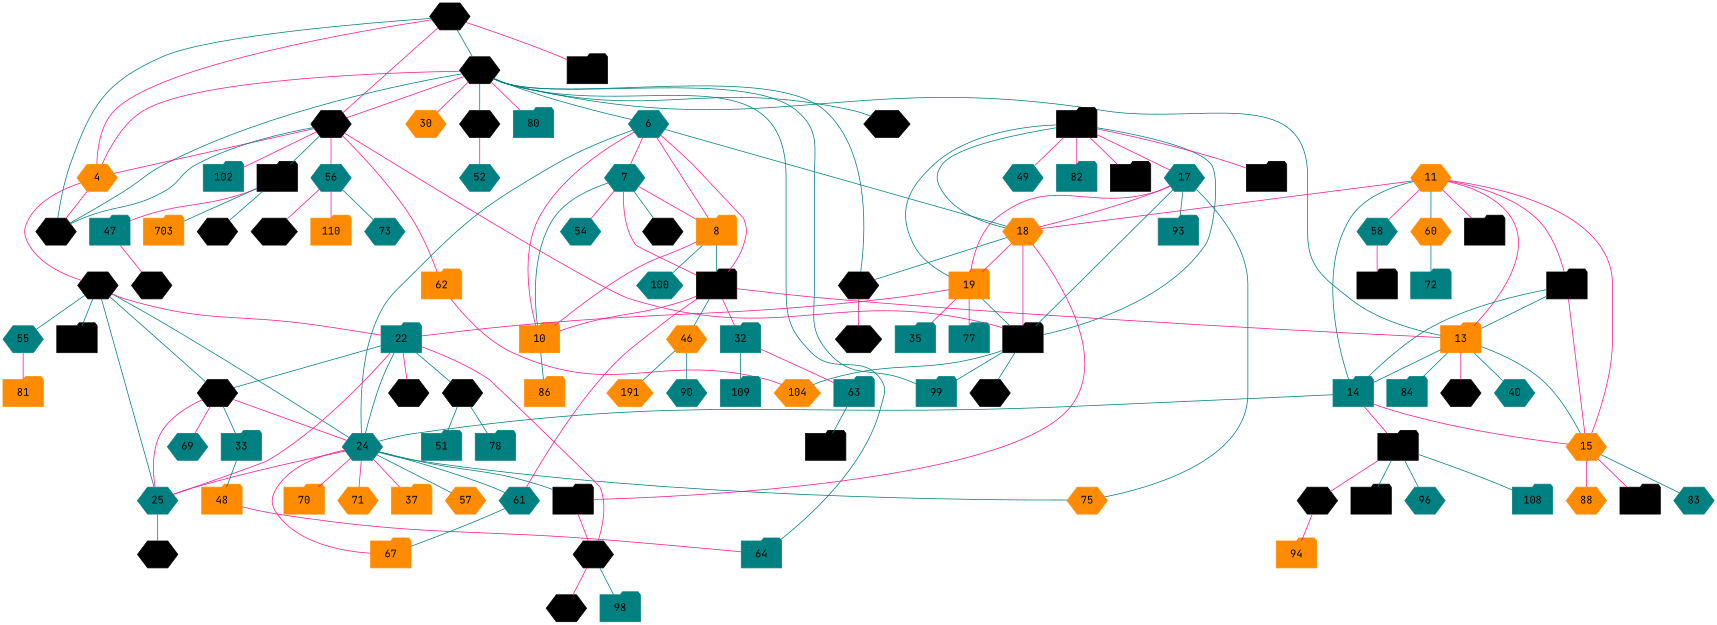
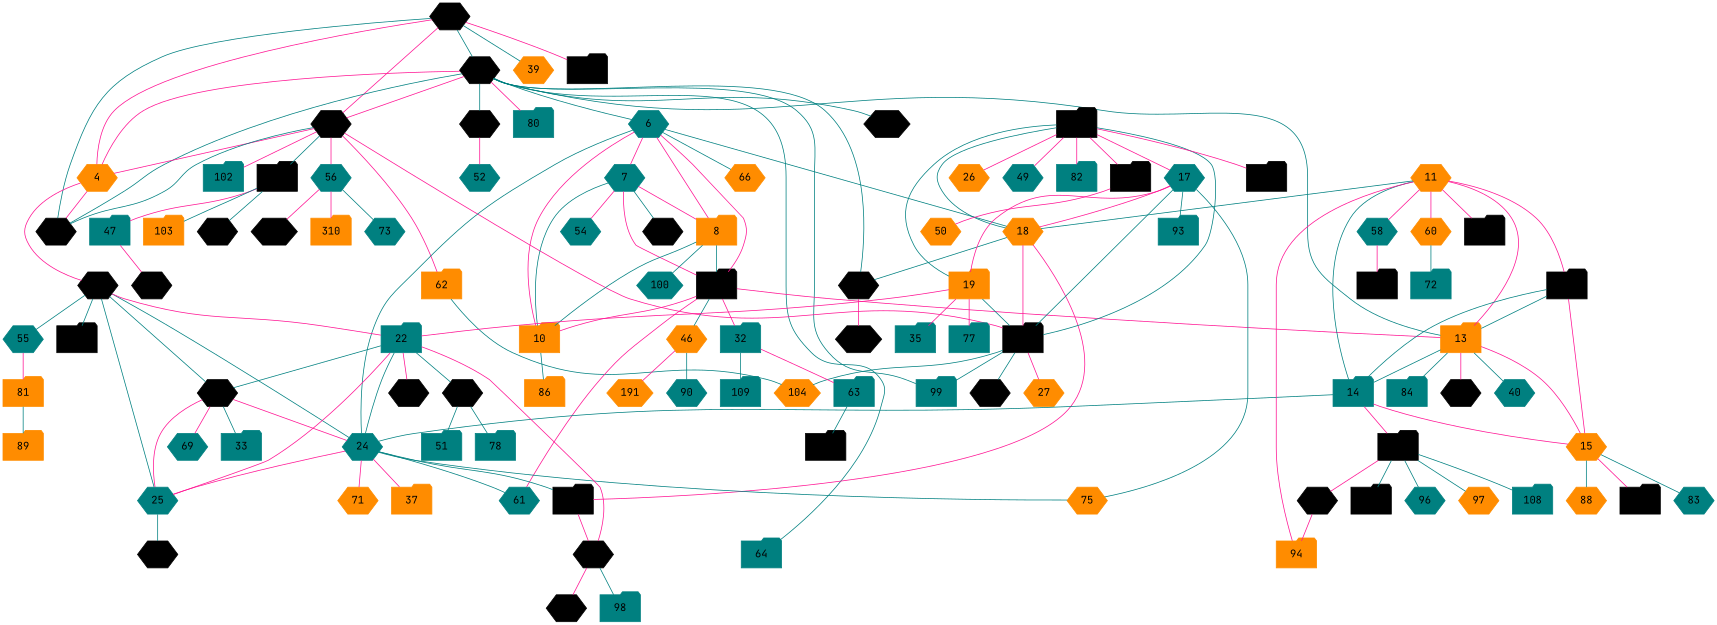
node "39": added
node "30": removed
node "66": added
node "26": added
edge "11" -- "18": color deeppink -> teal
edge "11" -- "60": color teal -> deeppink
node "703": label "703" -> "103"
node "110": label "110" -> "310"
node "50": added
edge "11" -- "15": now "11" -- "94"
edge "18" -- "19": removed
edge "8" -- "10": color deeppink -> teal
edge "46" -- "191": color teal -> deeppink
edge "62" -- "104": color deeppink -> teal
edge "13" -- "15": color teal -> deeppink
node "27": added
node "89": added
edge "15" -- "88": color deeppink -> teal
node "48": removed
node "70": removed
node "57": removed
node "97": added
node "67": removed
